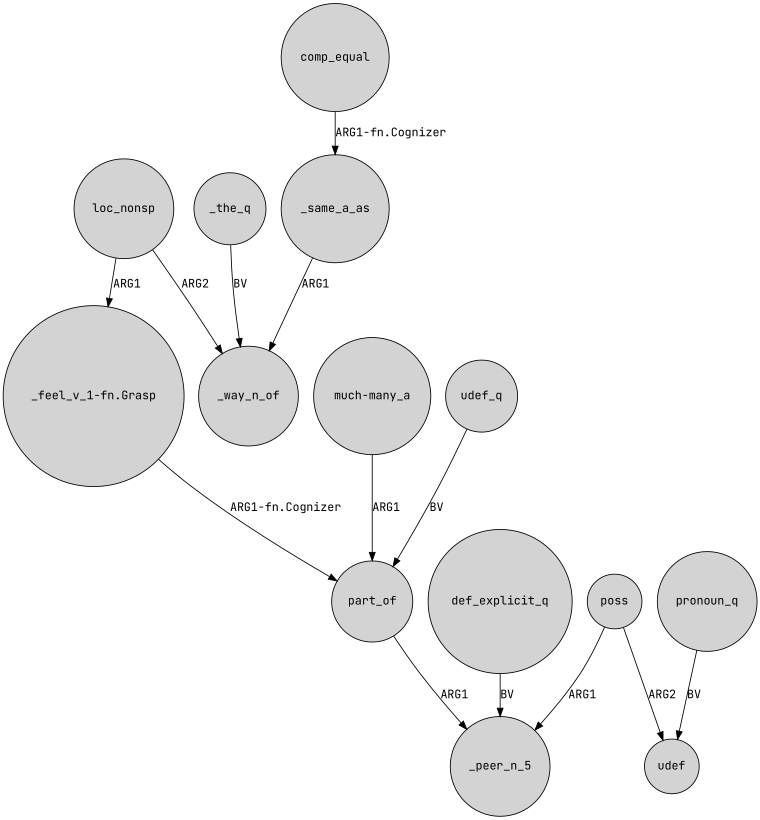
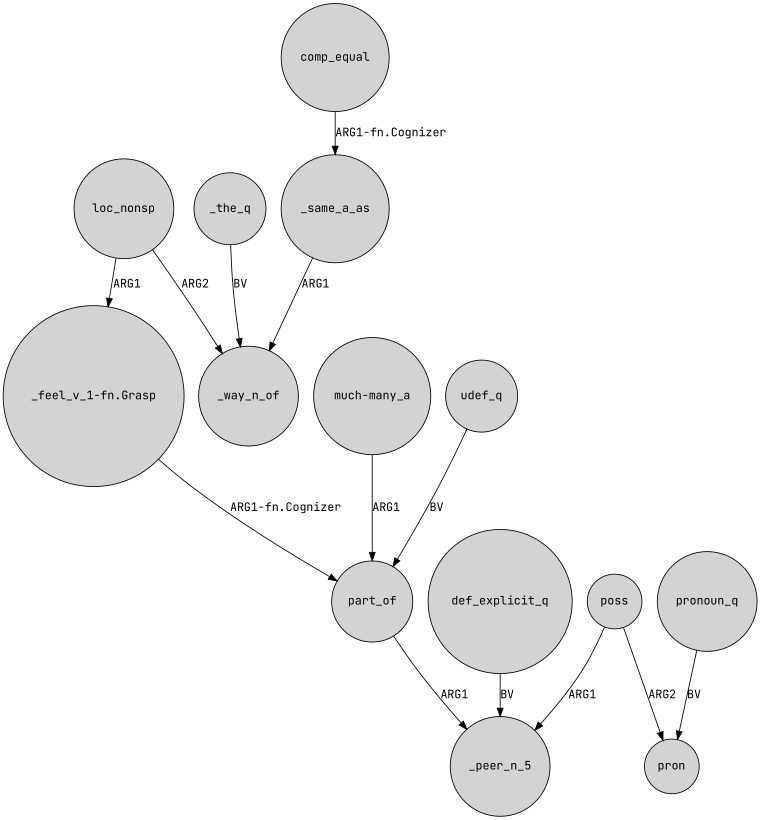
node "udef": label "udef" -> "pron"
